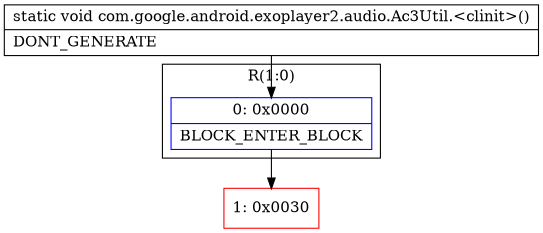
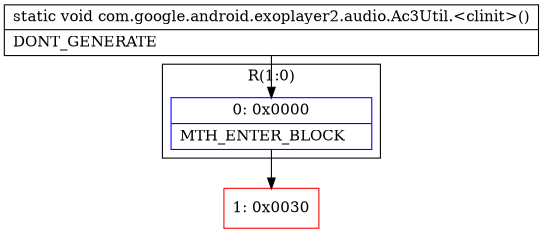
node "0: 0x0000": text "BLOCK_ENTER_BLOCK" -> "MTH_ENTER_BLOCK"
